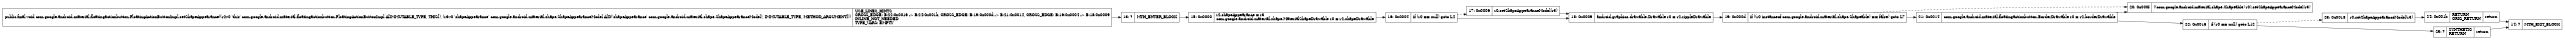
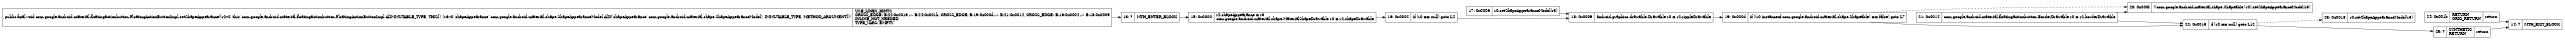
edge "16: 0x0004" -> "17: 0x0006": removed
edge "19: 0x000d" -> "21: 0x0014": now "19: 0x000d" -> "22: 0x0016"
edge "23: 0x0018" -> "24: 0x001b": removed
